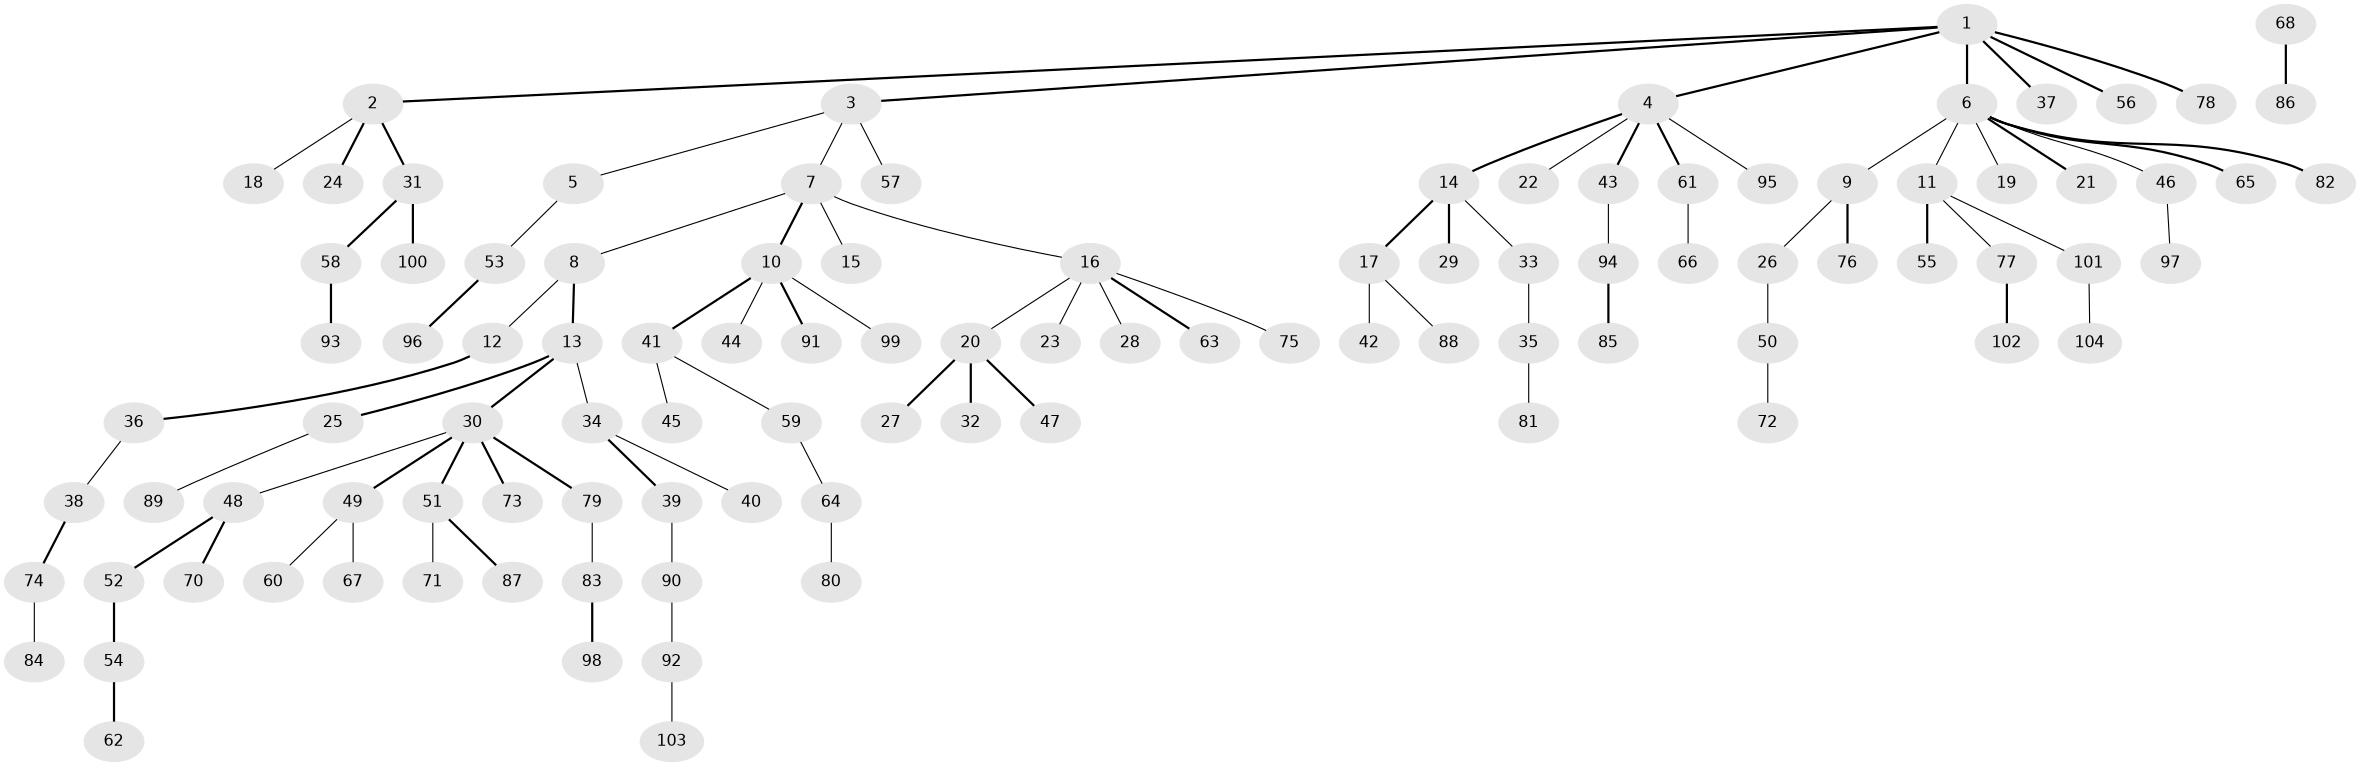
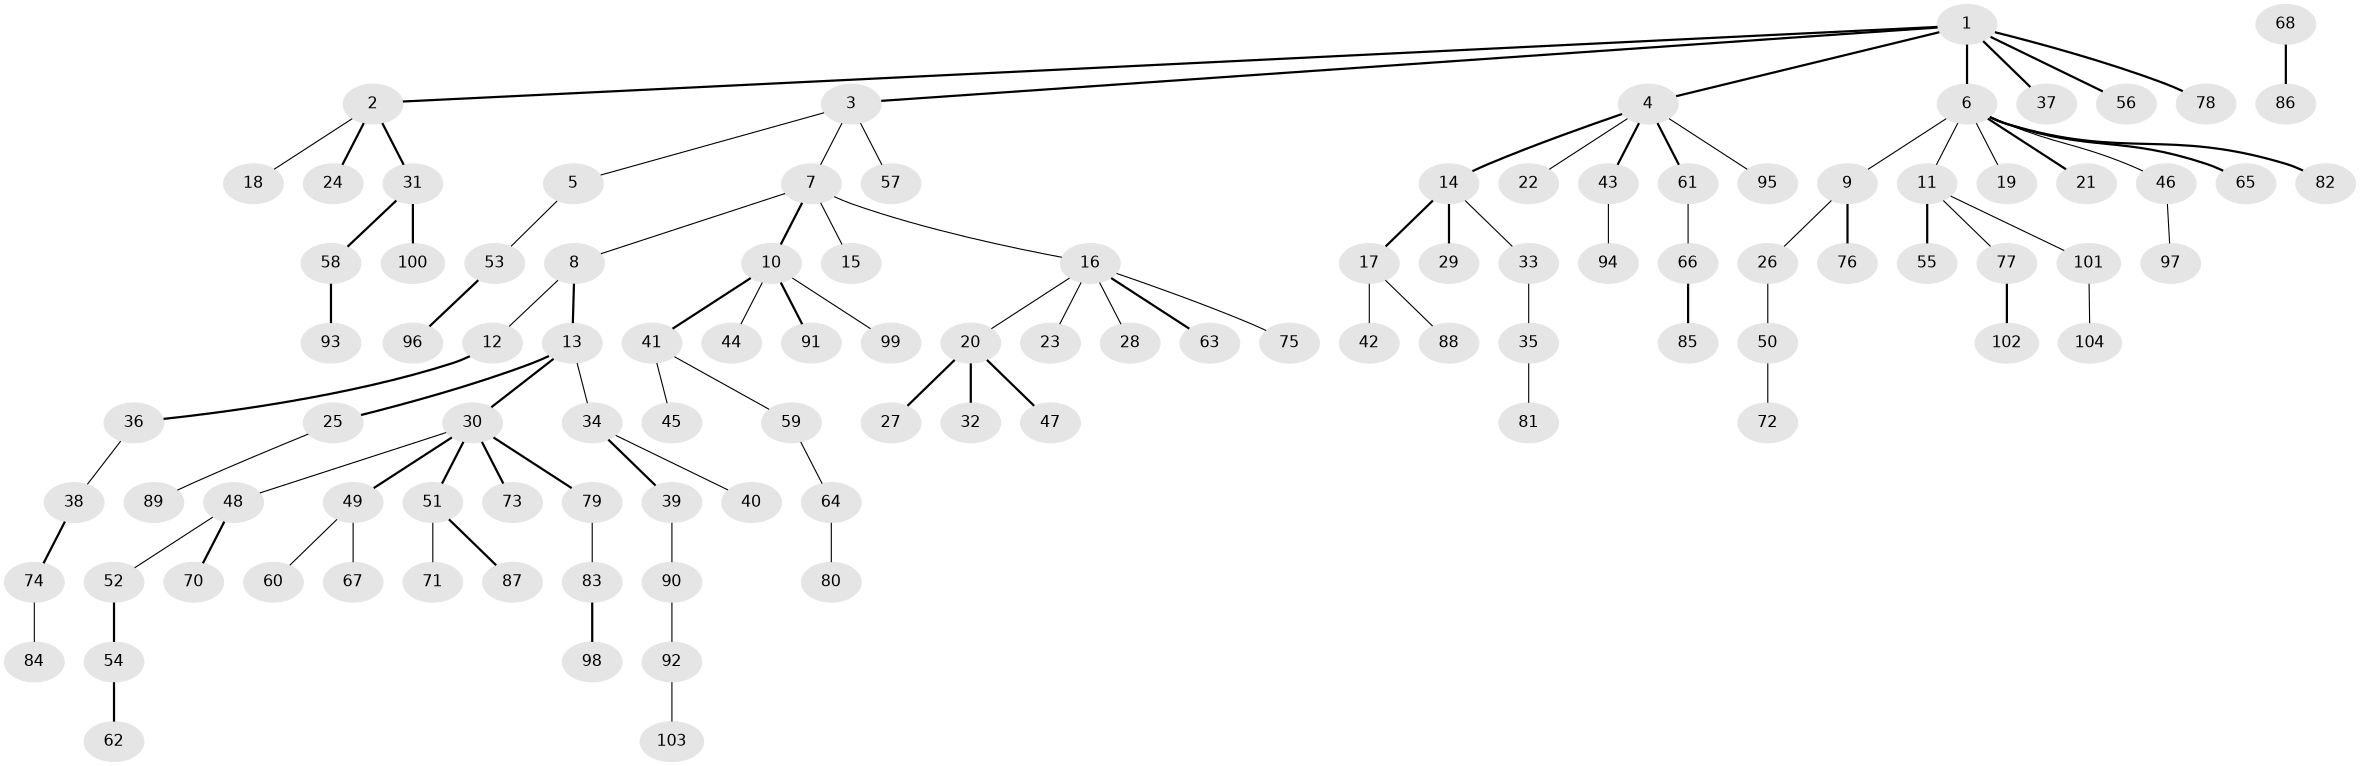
edge "94" -- "85": now "66" -- "85"
edge "48" -- "52": style bold -> solid
